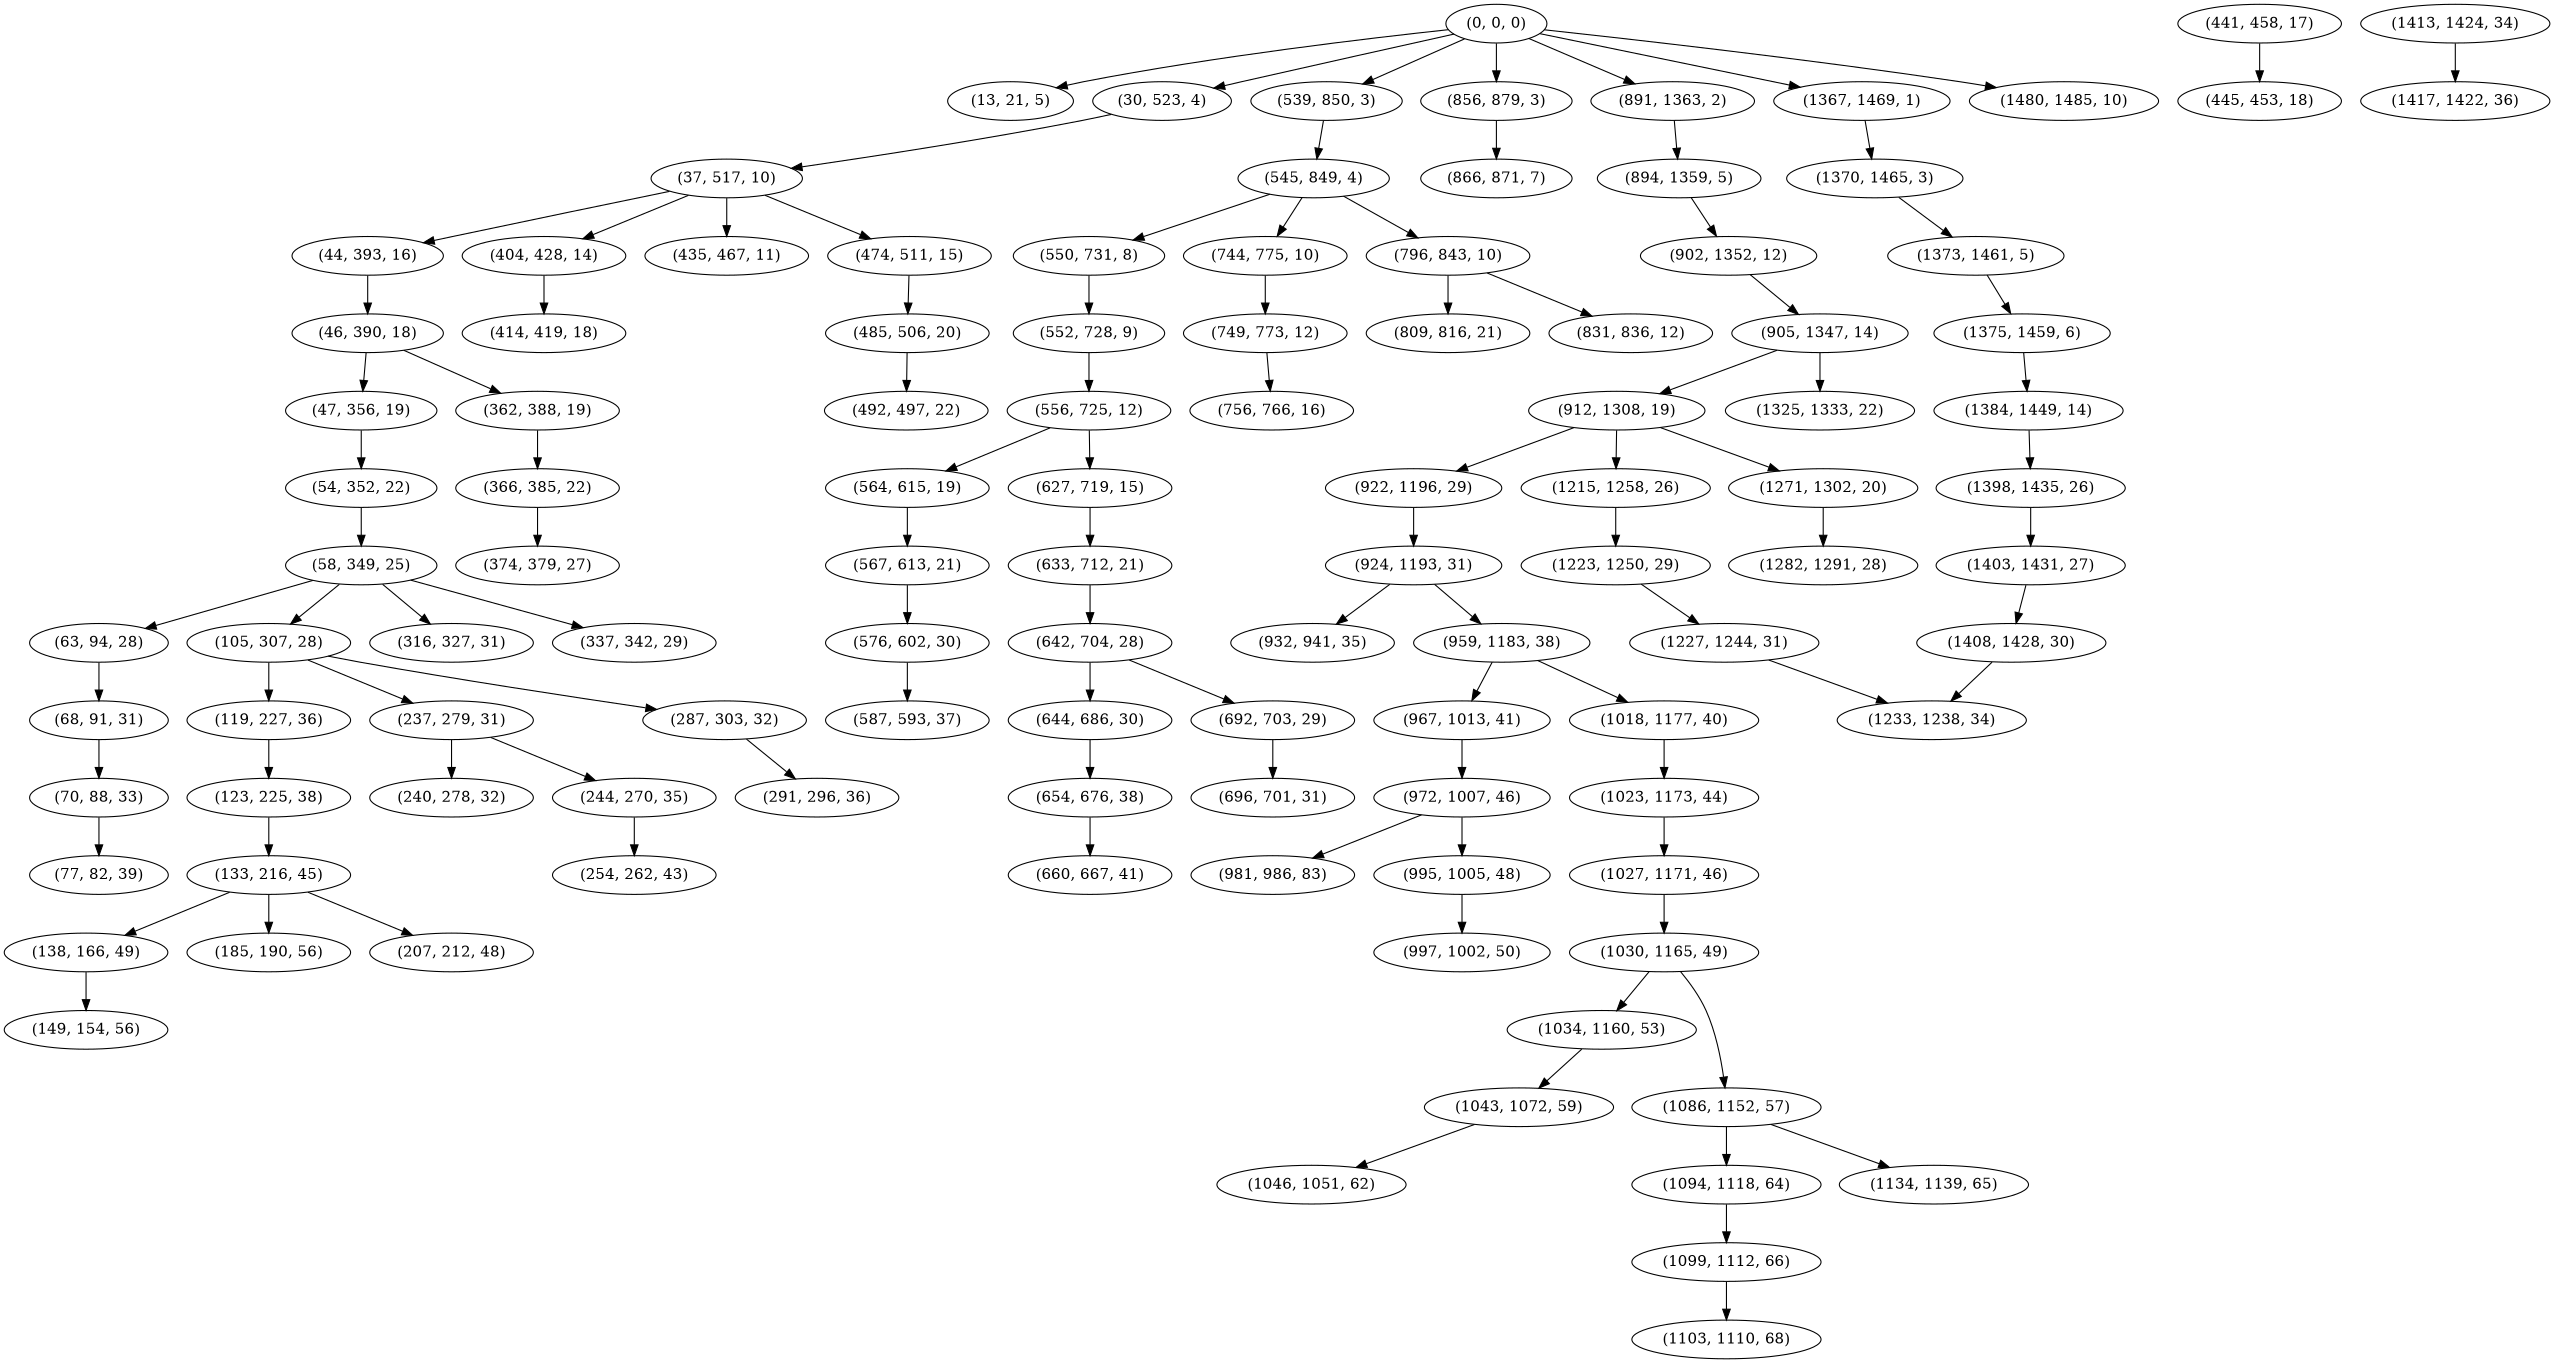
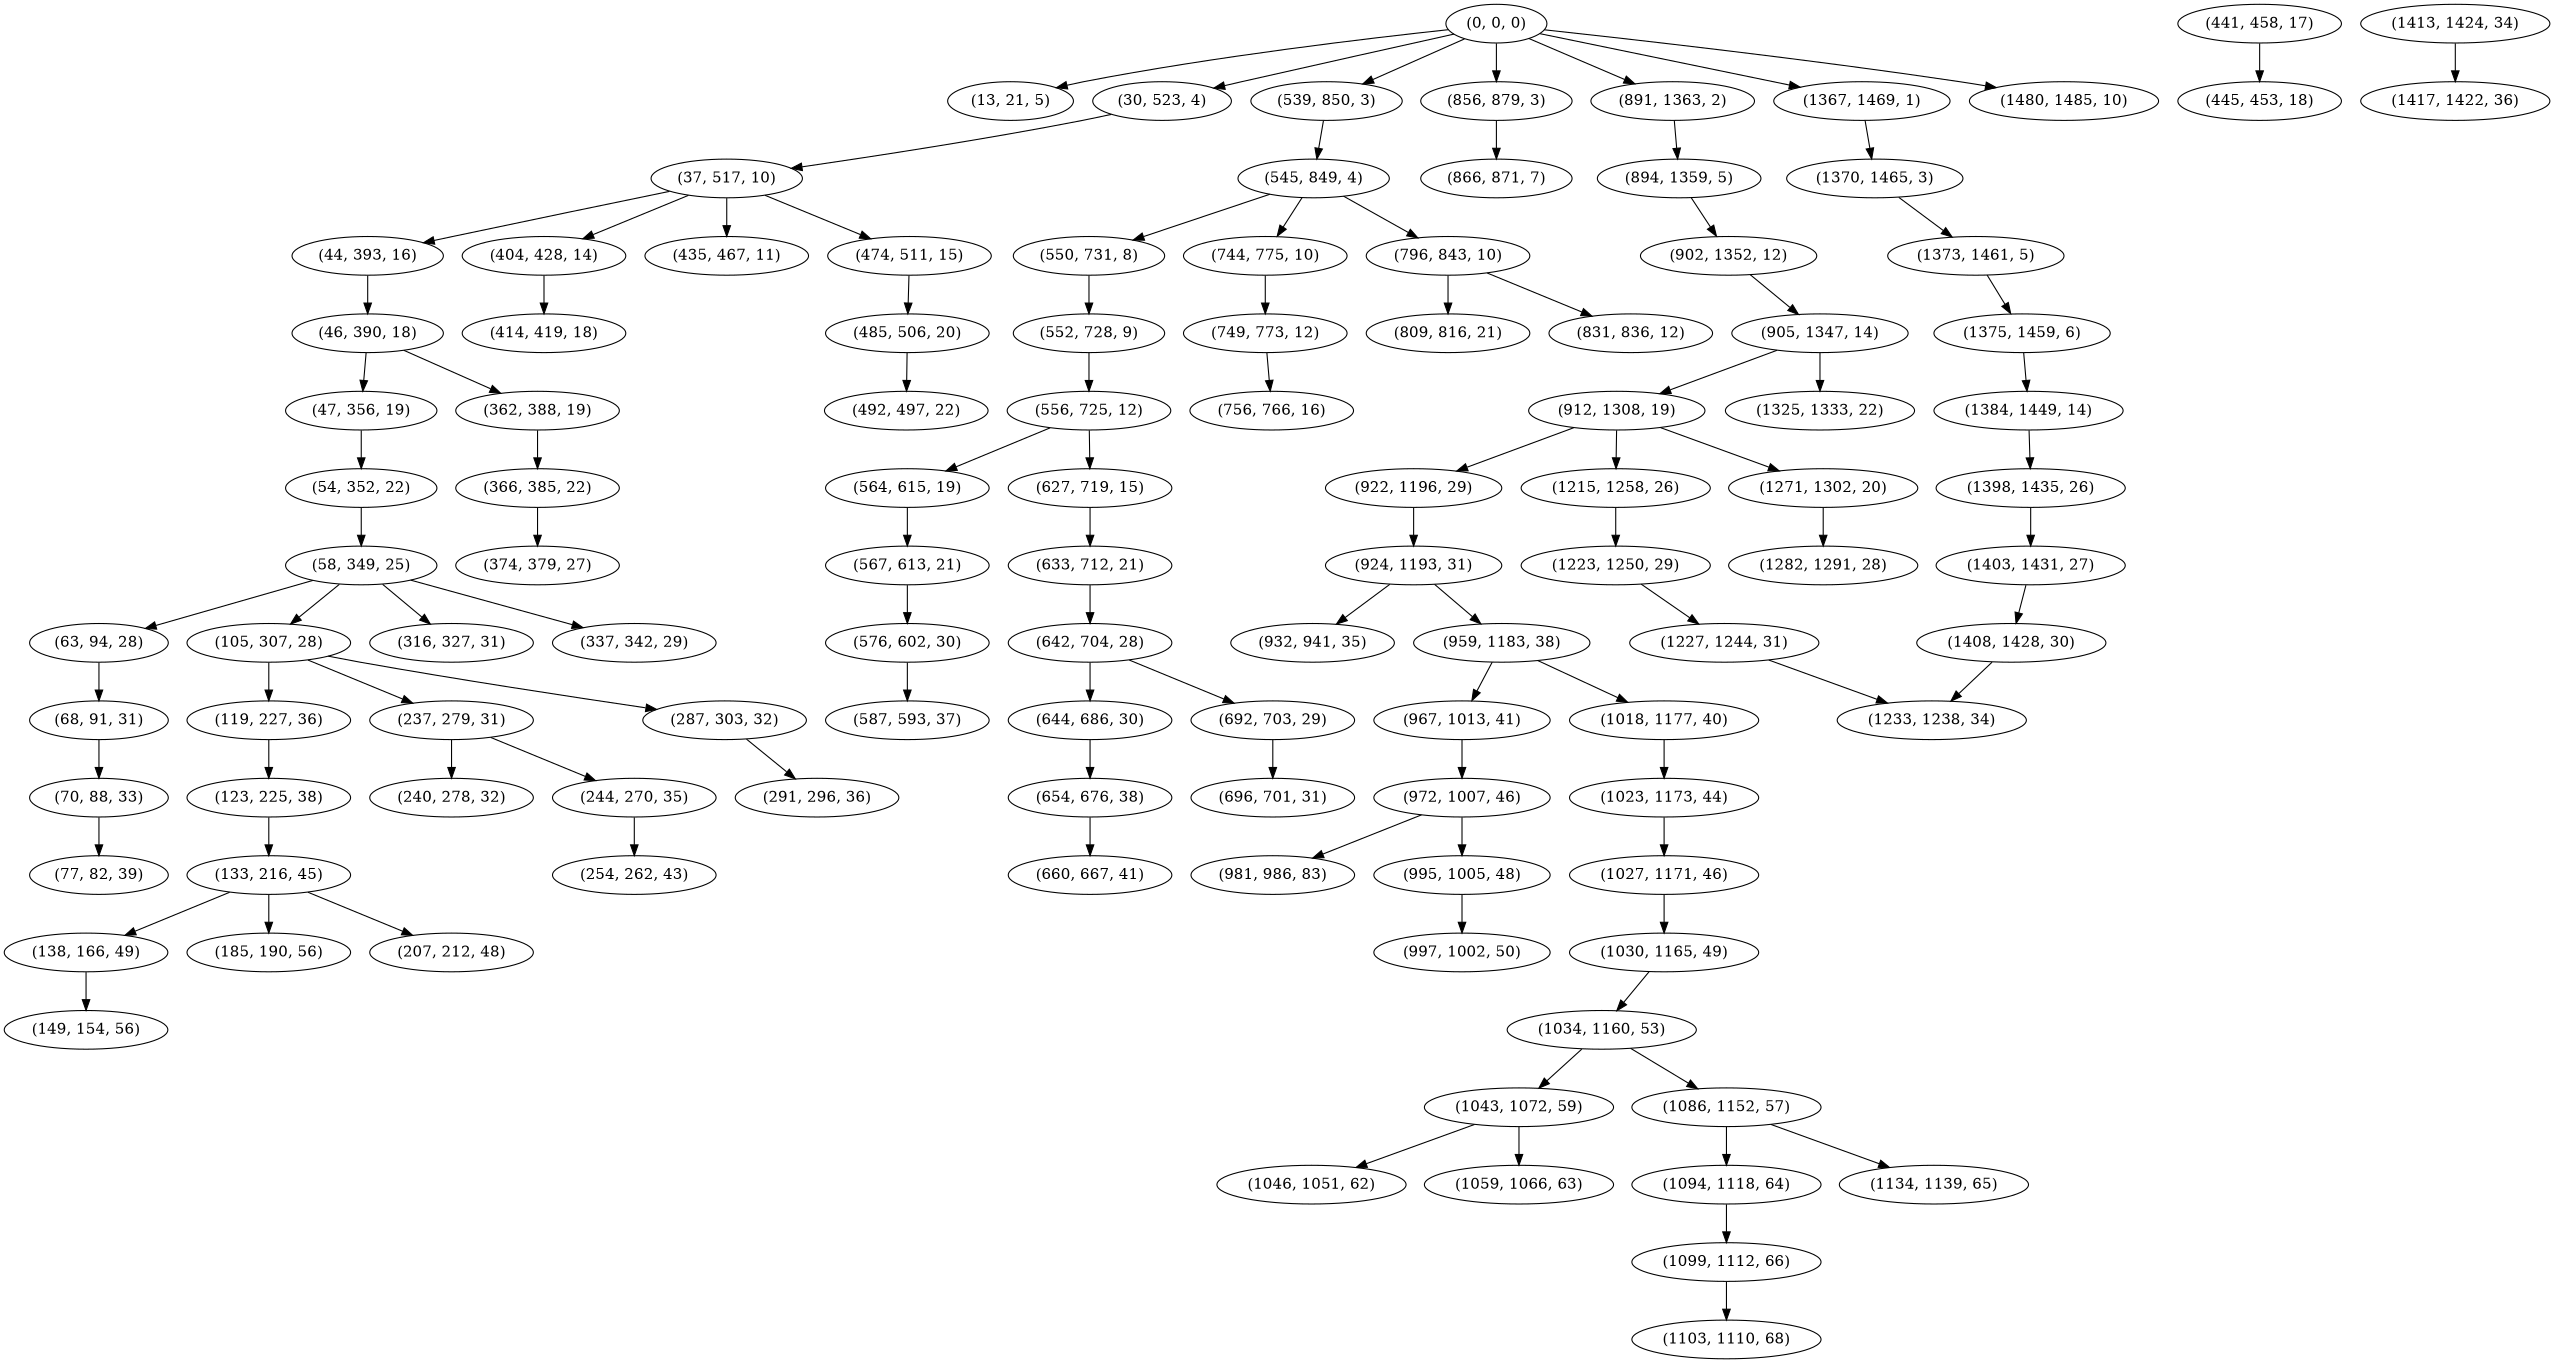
edge "(1030, 1165, 49)" -> "(1086, 1152, 57)": now "(1034, 1160, 53)" -> "(1086, 1152, 57)"
node "(1059, 1066, 63)": added
